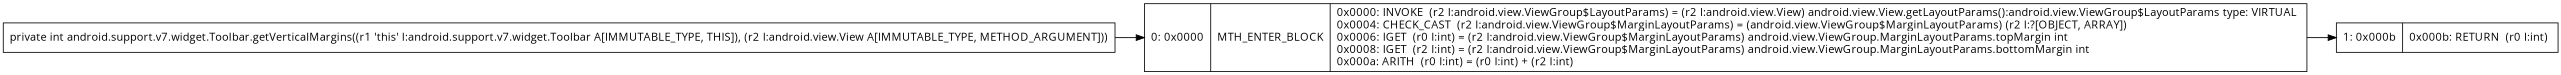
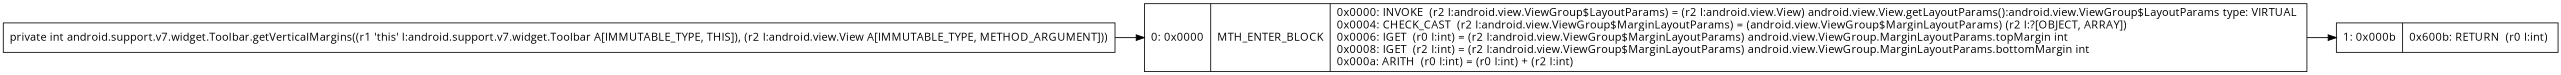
node "1: 0x000b": text "0x000b: RETURN  (r0 I:int)" -> "0x600b: RETURN  (r0 I:int)"
